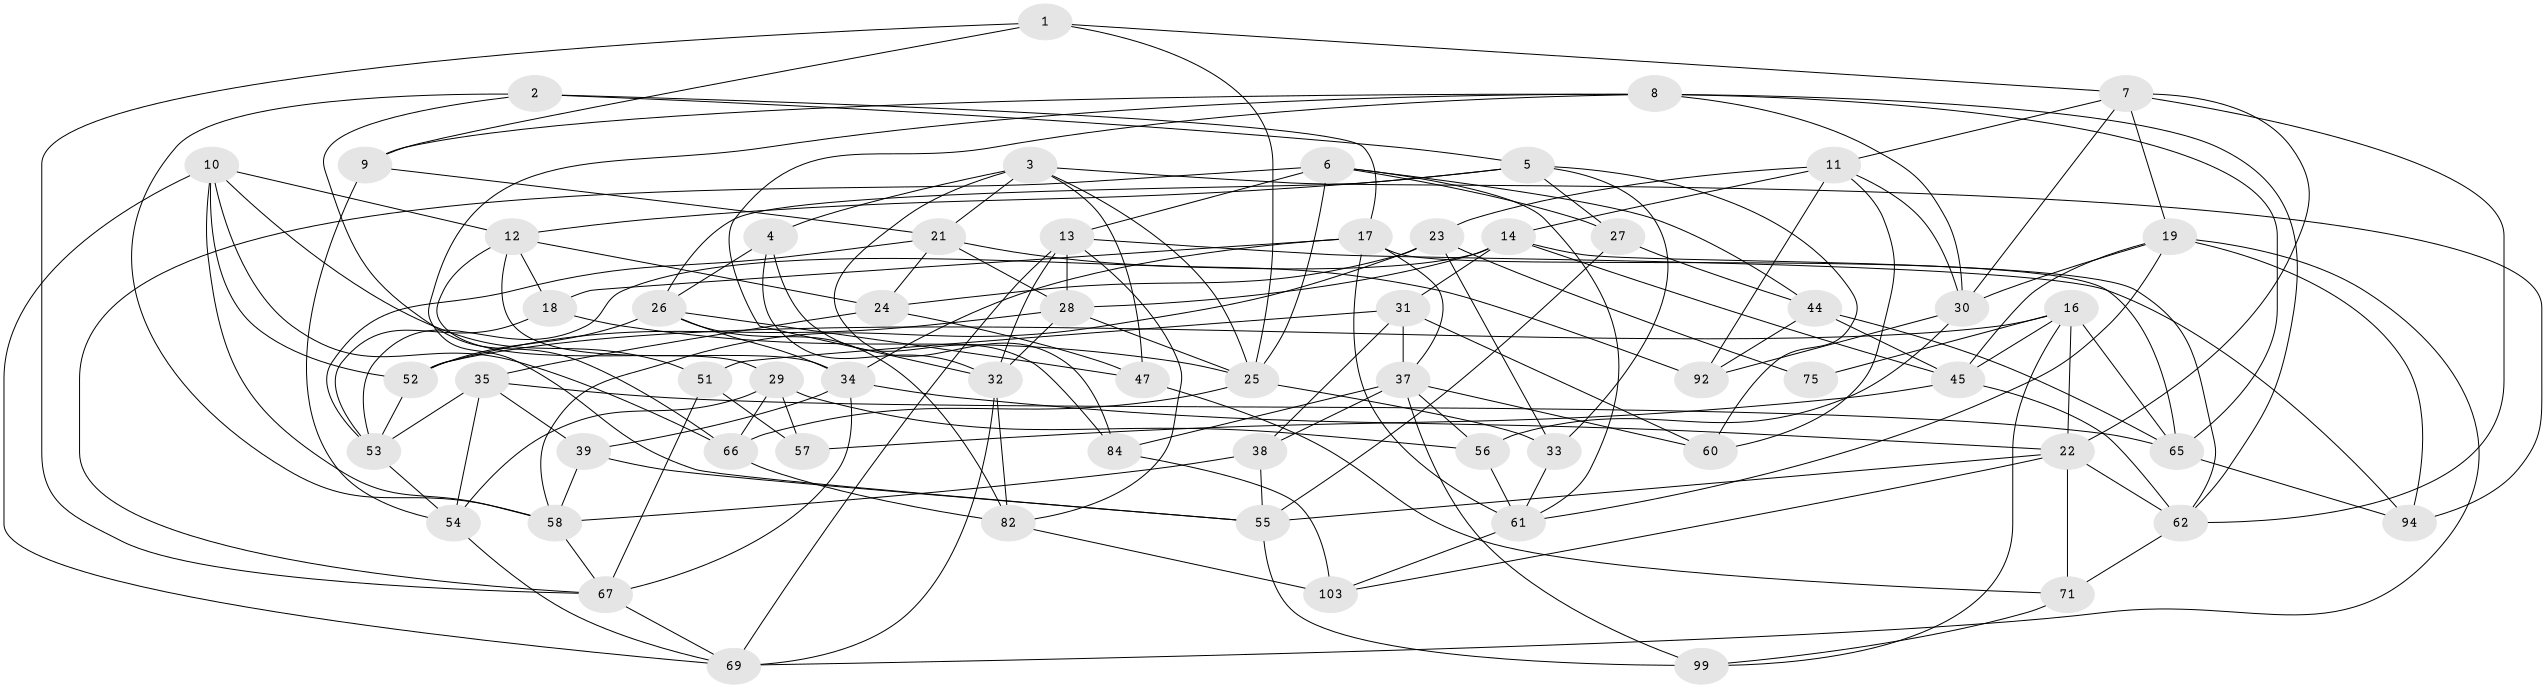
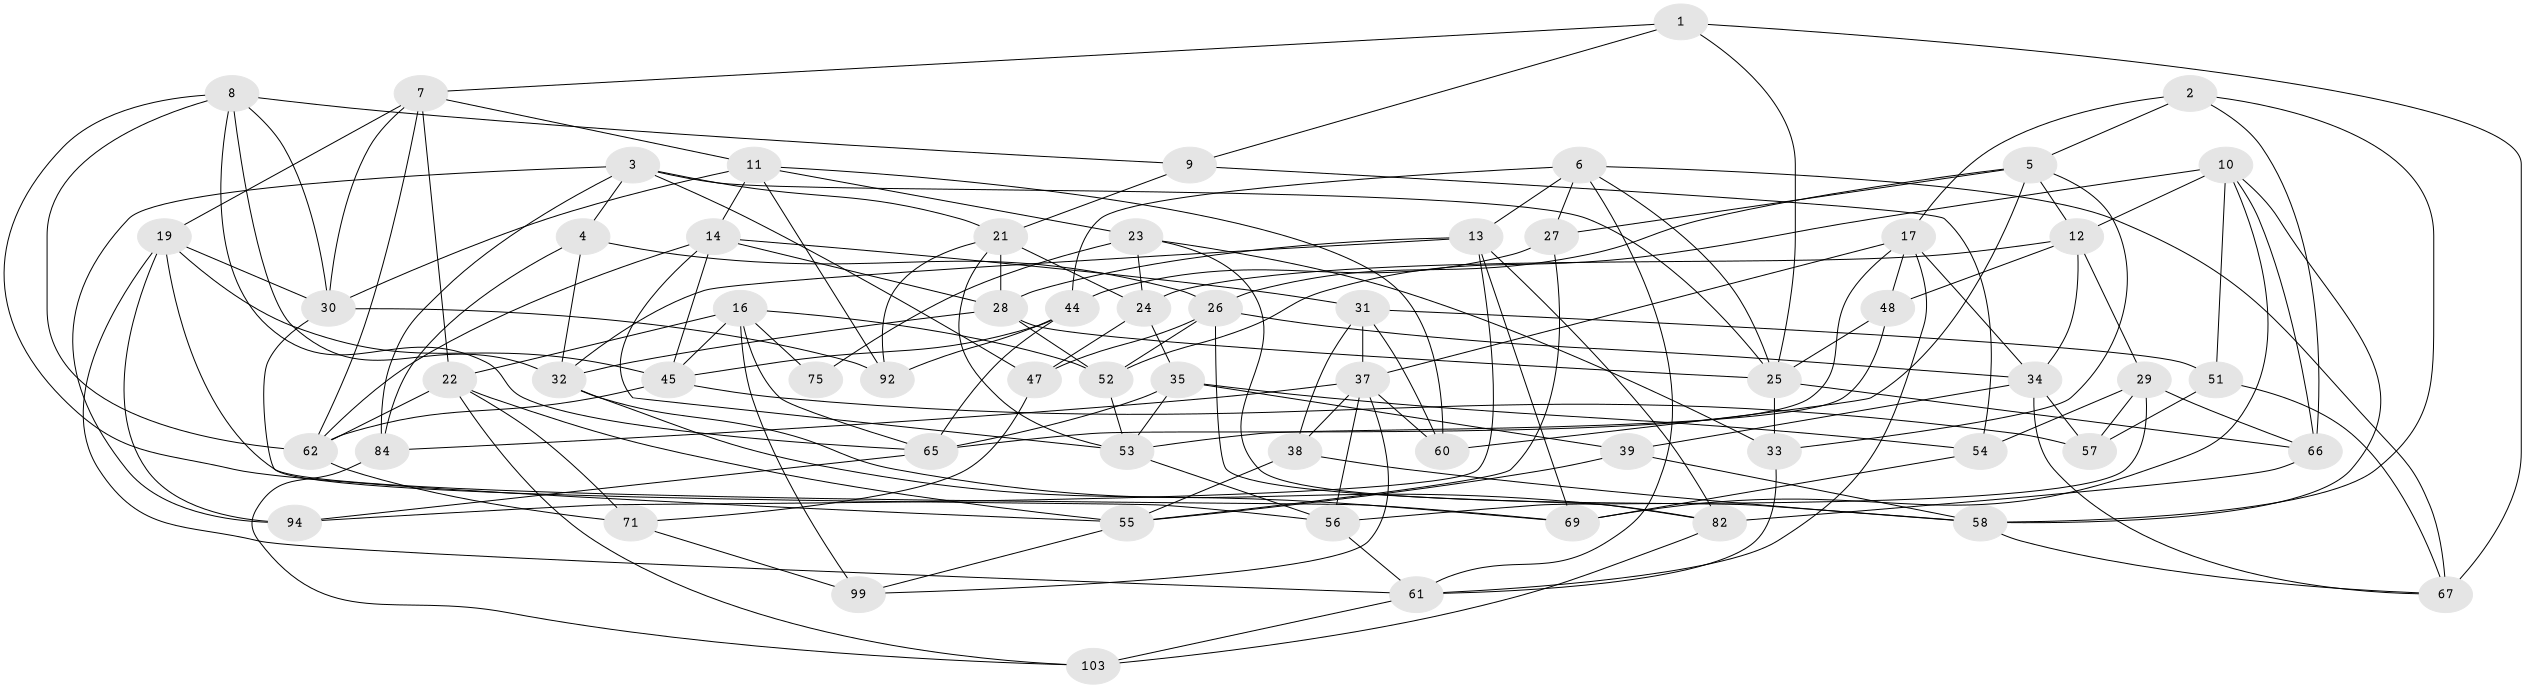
node "18": label "18" -> "48"
edge "34" -- "22": now "34" -- "57"
edge "53" -- "54": now "53" -- "56"
edge "67" -- "69": removed
